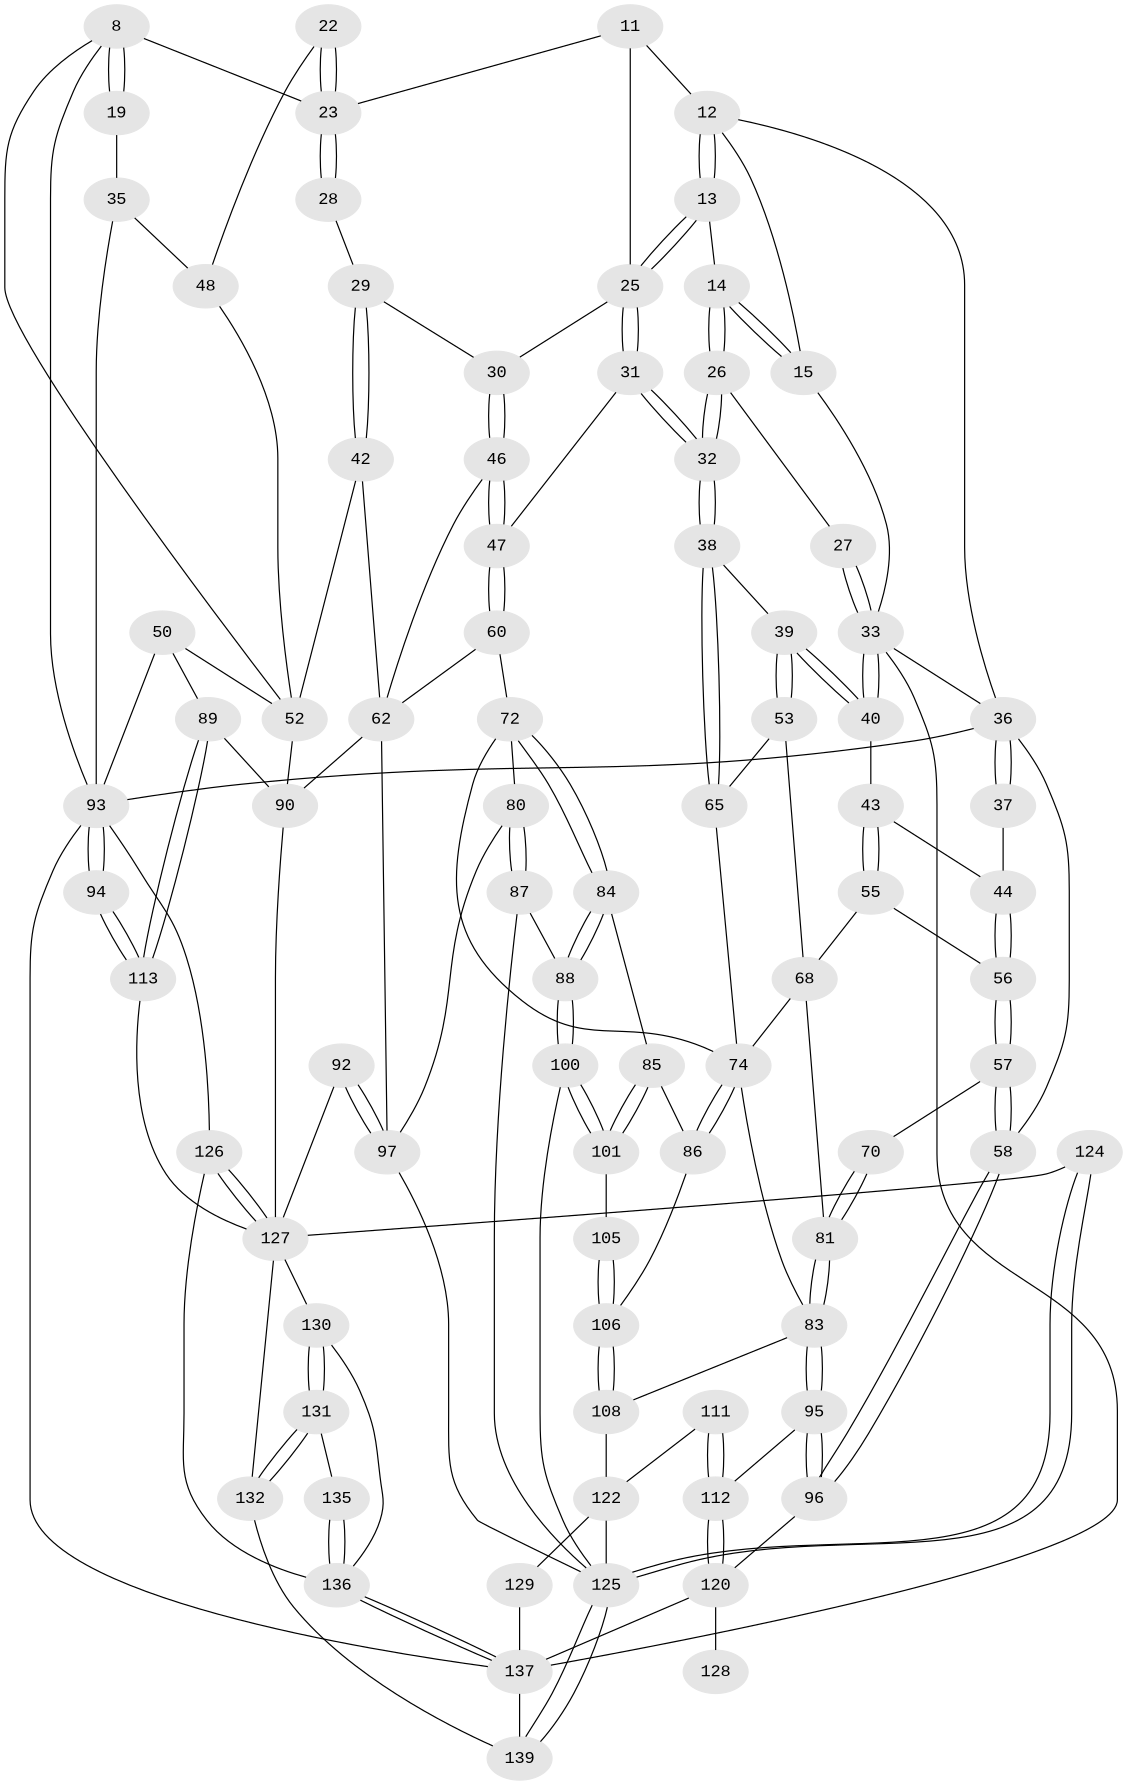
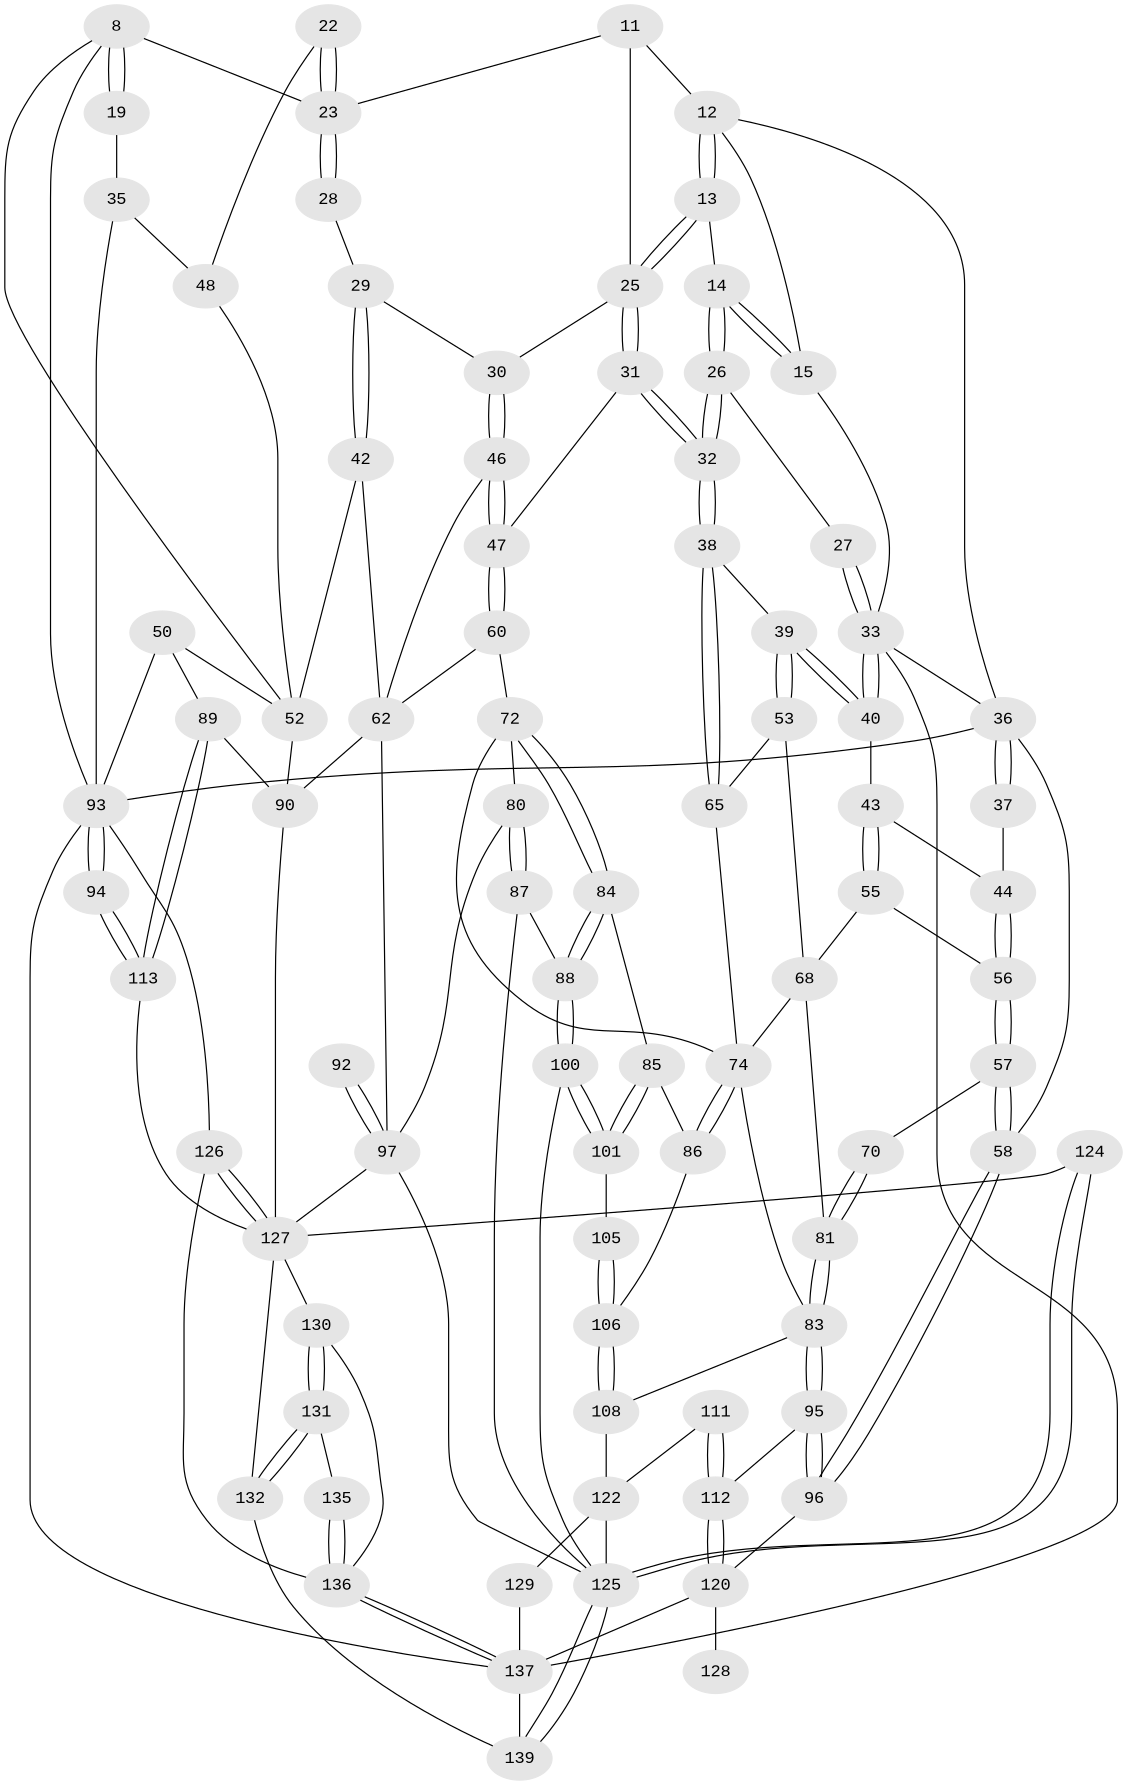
edge "92" -- "127": now "97" -- "127"
